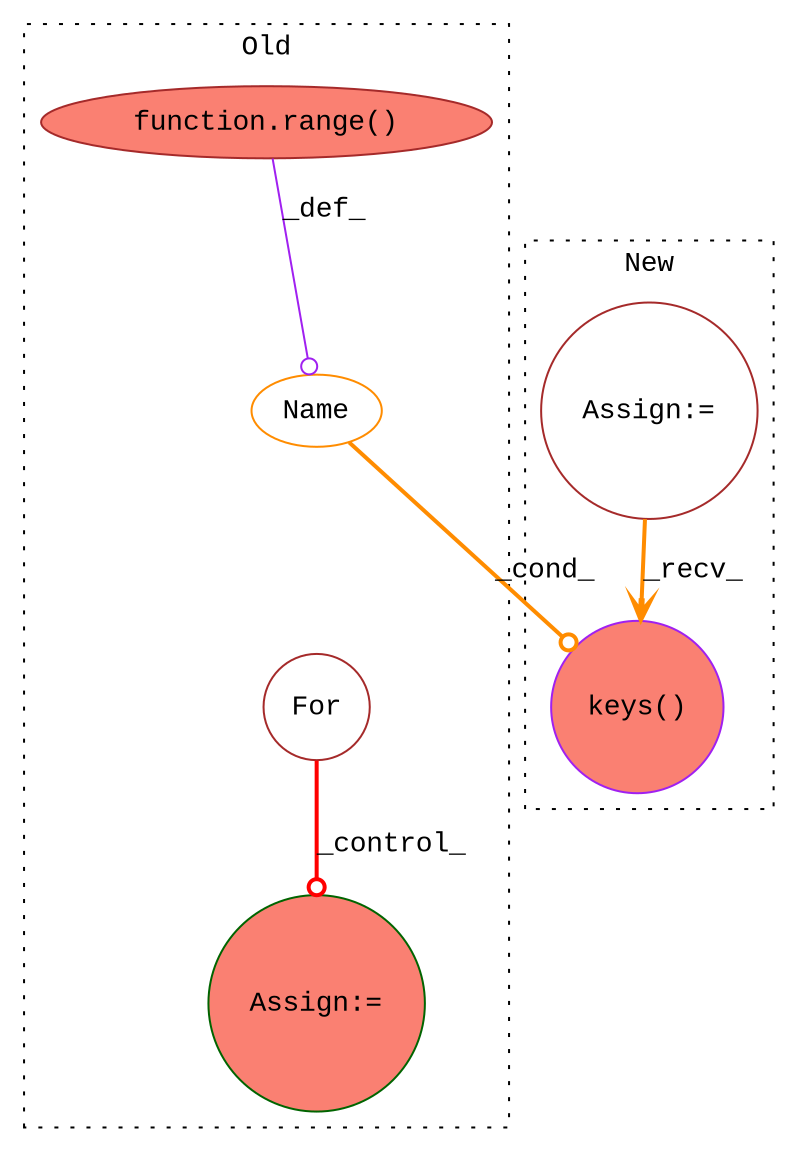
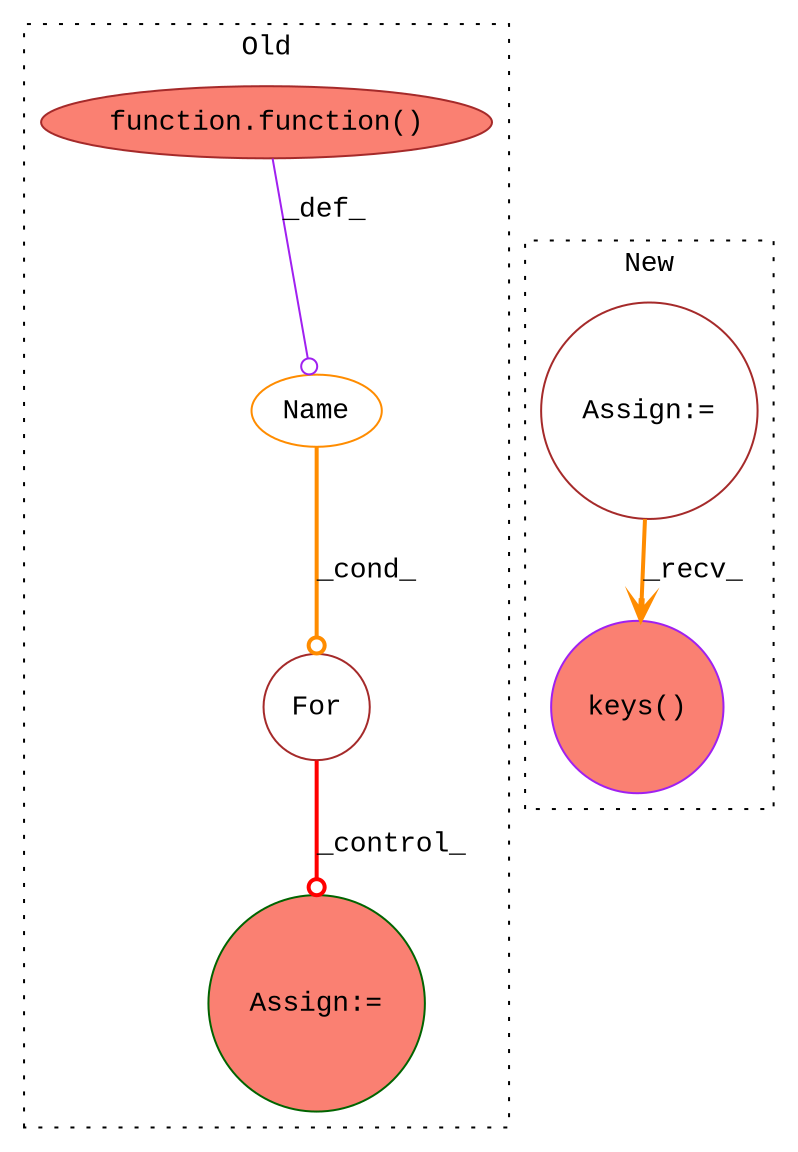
node "function.range()": label "function.range()" -> "function.function()"
edge "Name" -> "keys()": now "Name" -> "For"
